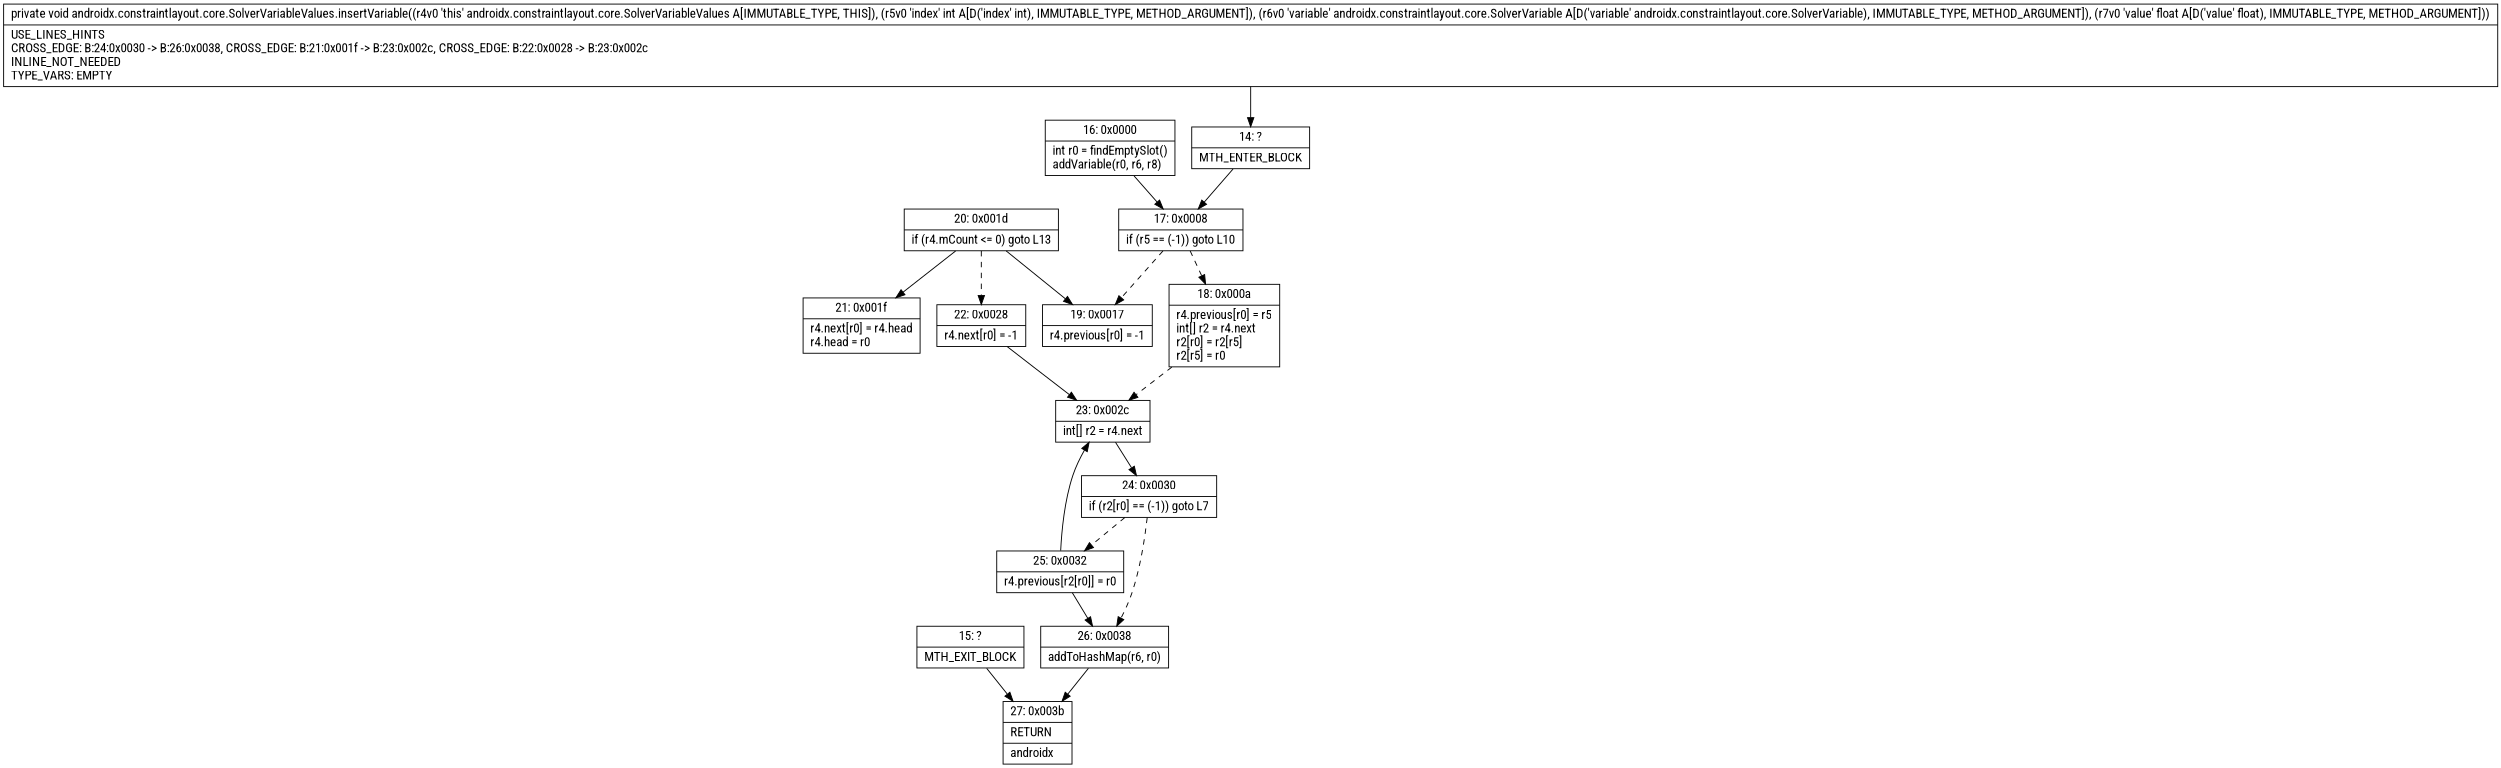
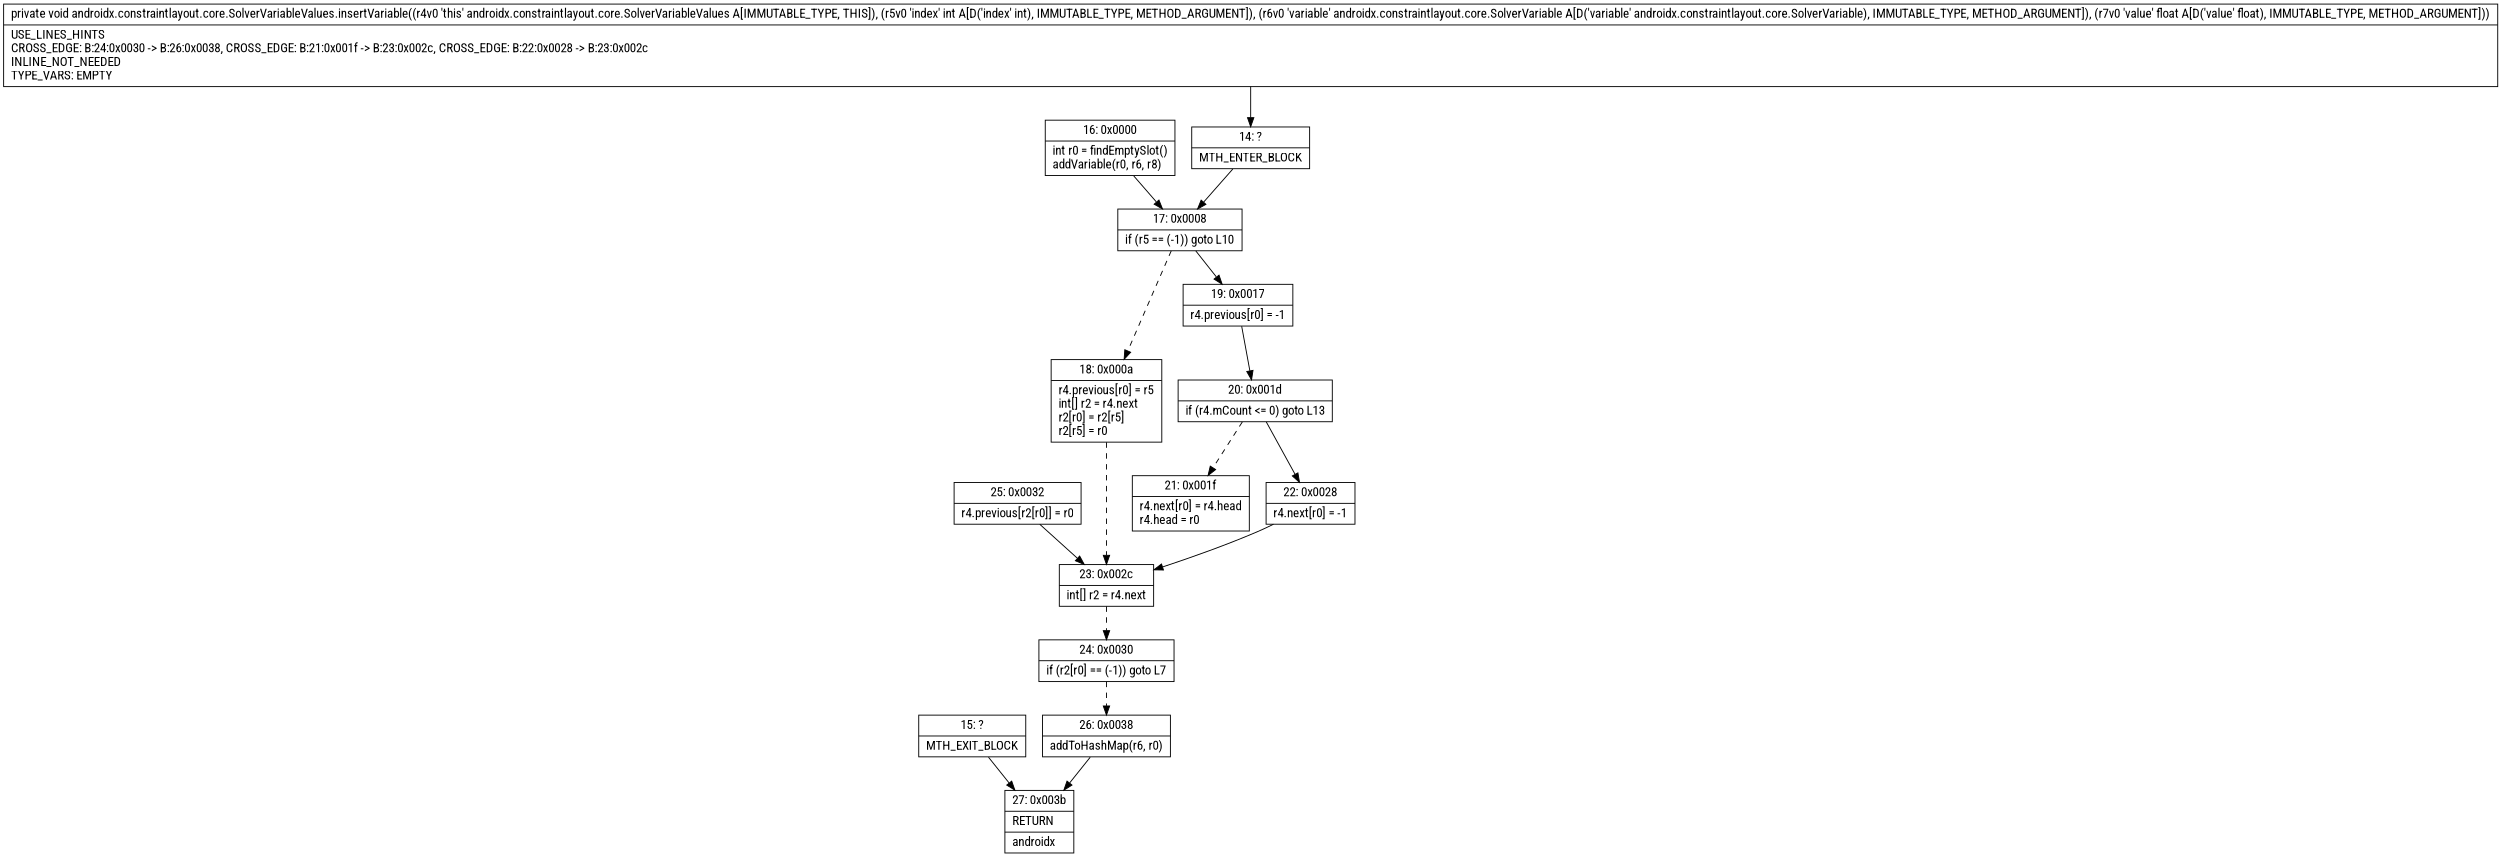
edge "20: 0x001d" -> "21: 0x001f": style solid -> dashed
edge "20: 0x001d" -> "22: 0x0028": style dashed -> solid
edge "17: 0x0008" -> "19: 0x0017": style dashed -> solid
edge "20: 0x001d" -> "19: 0x0017": reversed
edge "23: 0x002c" -> "24: 0x0030": style solid -> dashed
edge "24: 0x0030" -> "25: 0x0032": removed
edge "25: 0x0032" -> "26: 0x0038": removed
